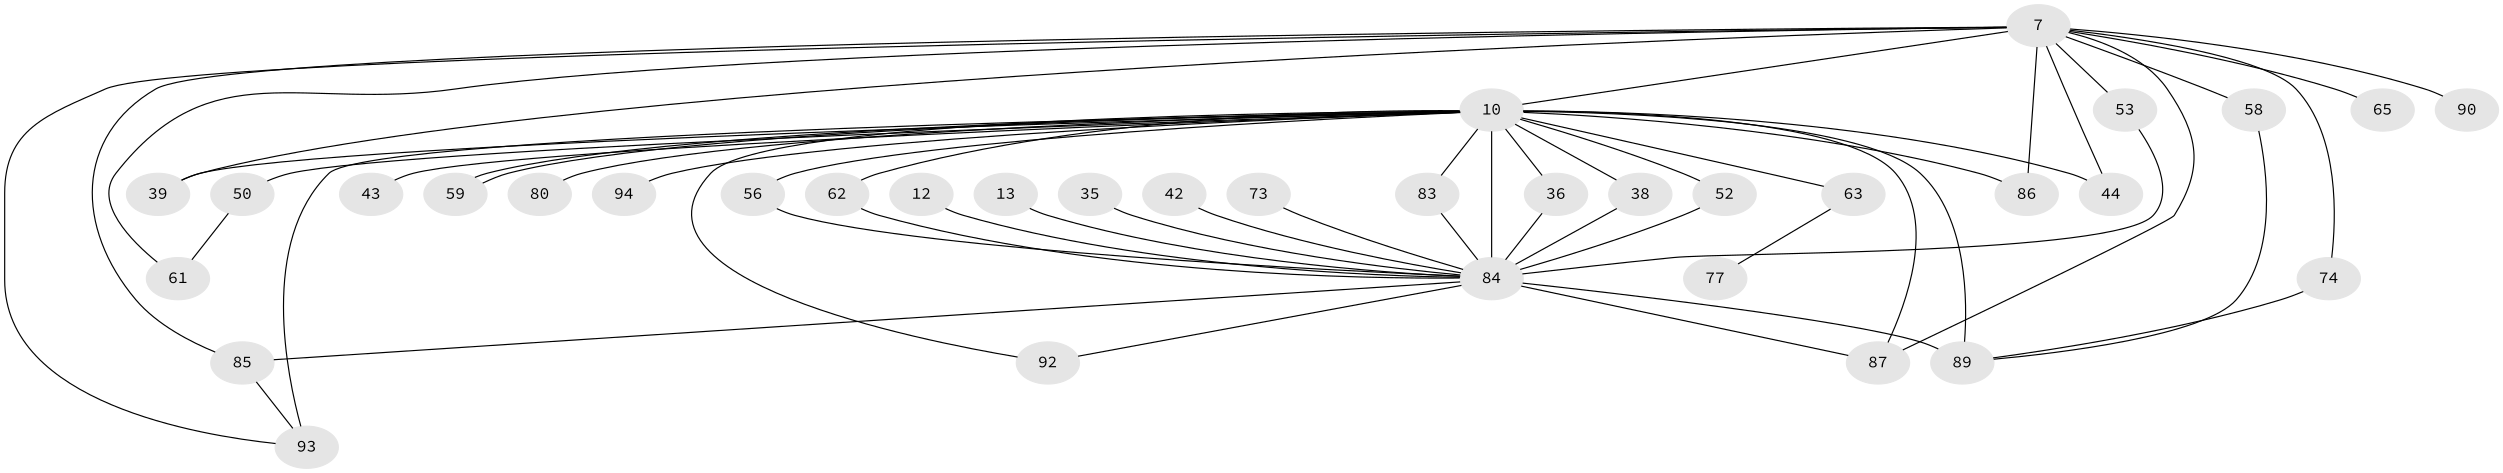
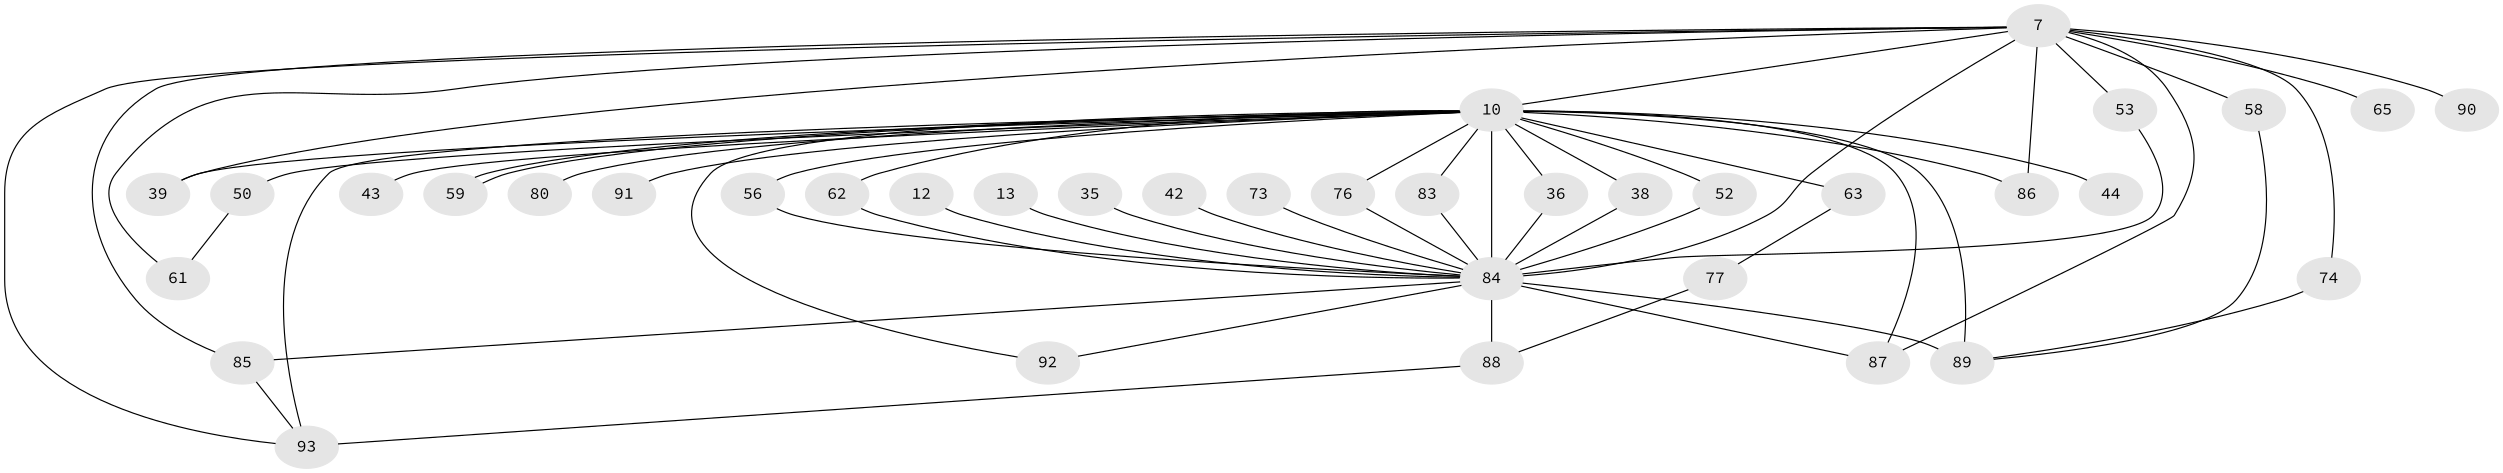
edge "7" -- "44": now "7" -- "84"
node "94": label "94" -> "91"
node "76": added
node "88": added
